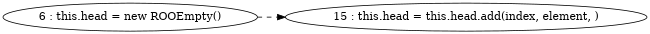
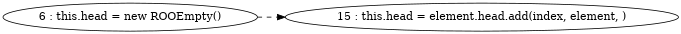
node "15 : this.head = this.head.add(index, element, )": label "15 : this.head = this.head.add(index, element, )" -> "15 : this.head = element.head.add(index, element, )"
